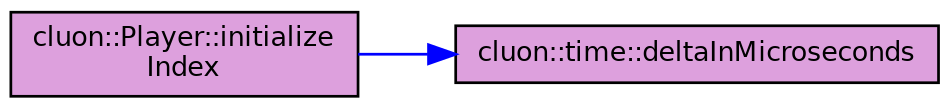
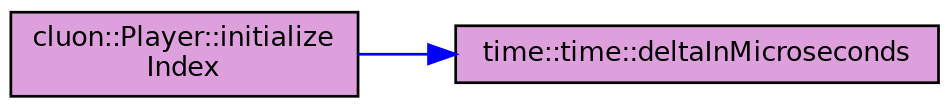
node "cluon::time::deltaInMicroseconds": label "cluon::time::deltaInMicroseconds" -> "time::time::deltaInMicroseconds"
